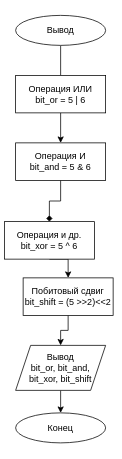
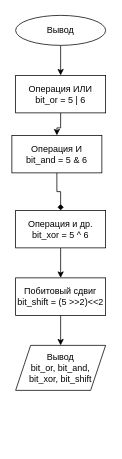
edge "Вывод" -- "Операция ИЛИ bit_or = 5 | 6": arrowhead none -> classic
node "Операция И bit_and = 5 & 6": moved (60, 162) -> (57, 154)
node "Операция и др. bit_xor = 5 ^ 6": moved (49, 240) -> (60, 229)
node "Побитовый сдвиг bit_shift = (5 >>2)<<2": moved (68, 297) -> (60, 297)
edge "Вывод bit_or, bit_and, bit_xor, bit_shift" -> "Конец": removed
node "Конец": removed
